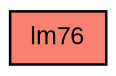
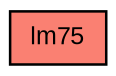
node "lm76": label "lm76" -> "lm75"
